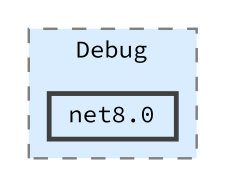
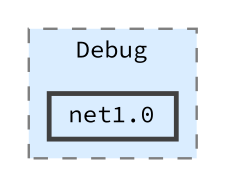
node "net8.0": label "net8.0" -> "net1.0"
